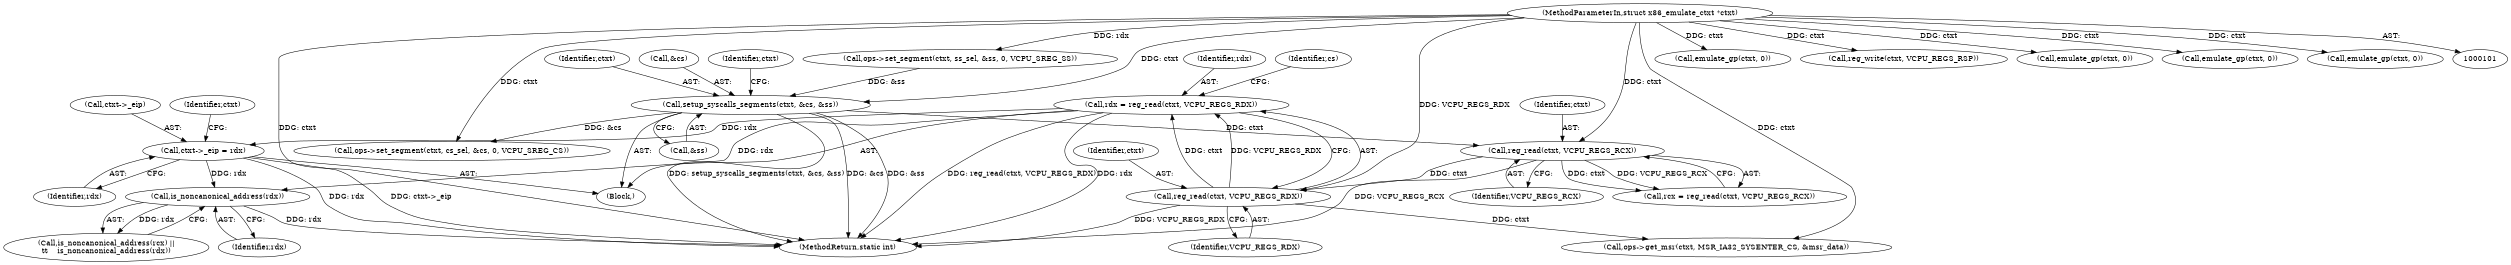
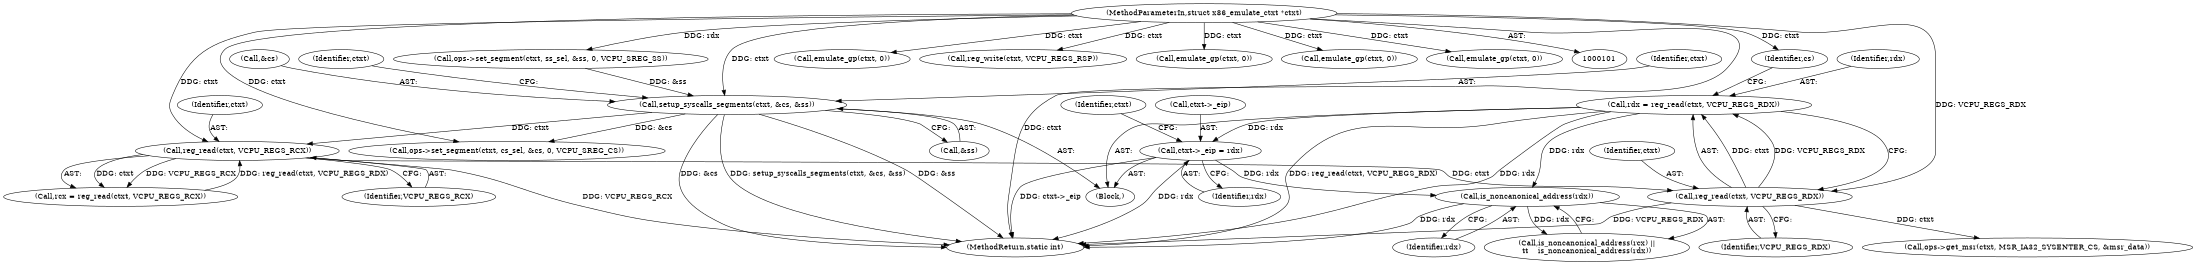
edge "(MethodParameterIn,struct x86_emulate_ctxt *ctxt)" -> "(Call,ops->get_msr(ctxt, MSR_IA32_SYSENTER_CS, &msr_data))": now "(MethodParameterIn,struct x86_emulate_ctxt *ctxt)" -> "(Identifier,cs)"
edge "(Call,rcx = reg_read(ctxt, VCPU_REGS_RCX))" -> "(Call,reg_read(ctxt, VCPU_REGS_RCX))": label "CFG: " -> "DDG: reg_read(ctxt, VCPU_REGS_RDX)"
